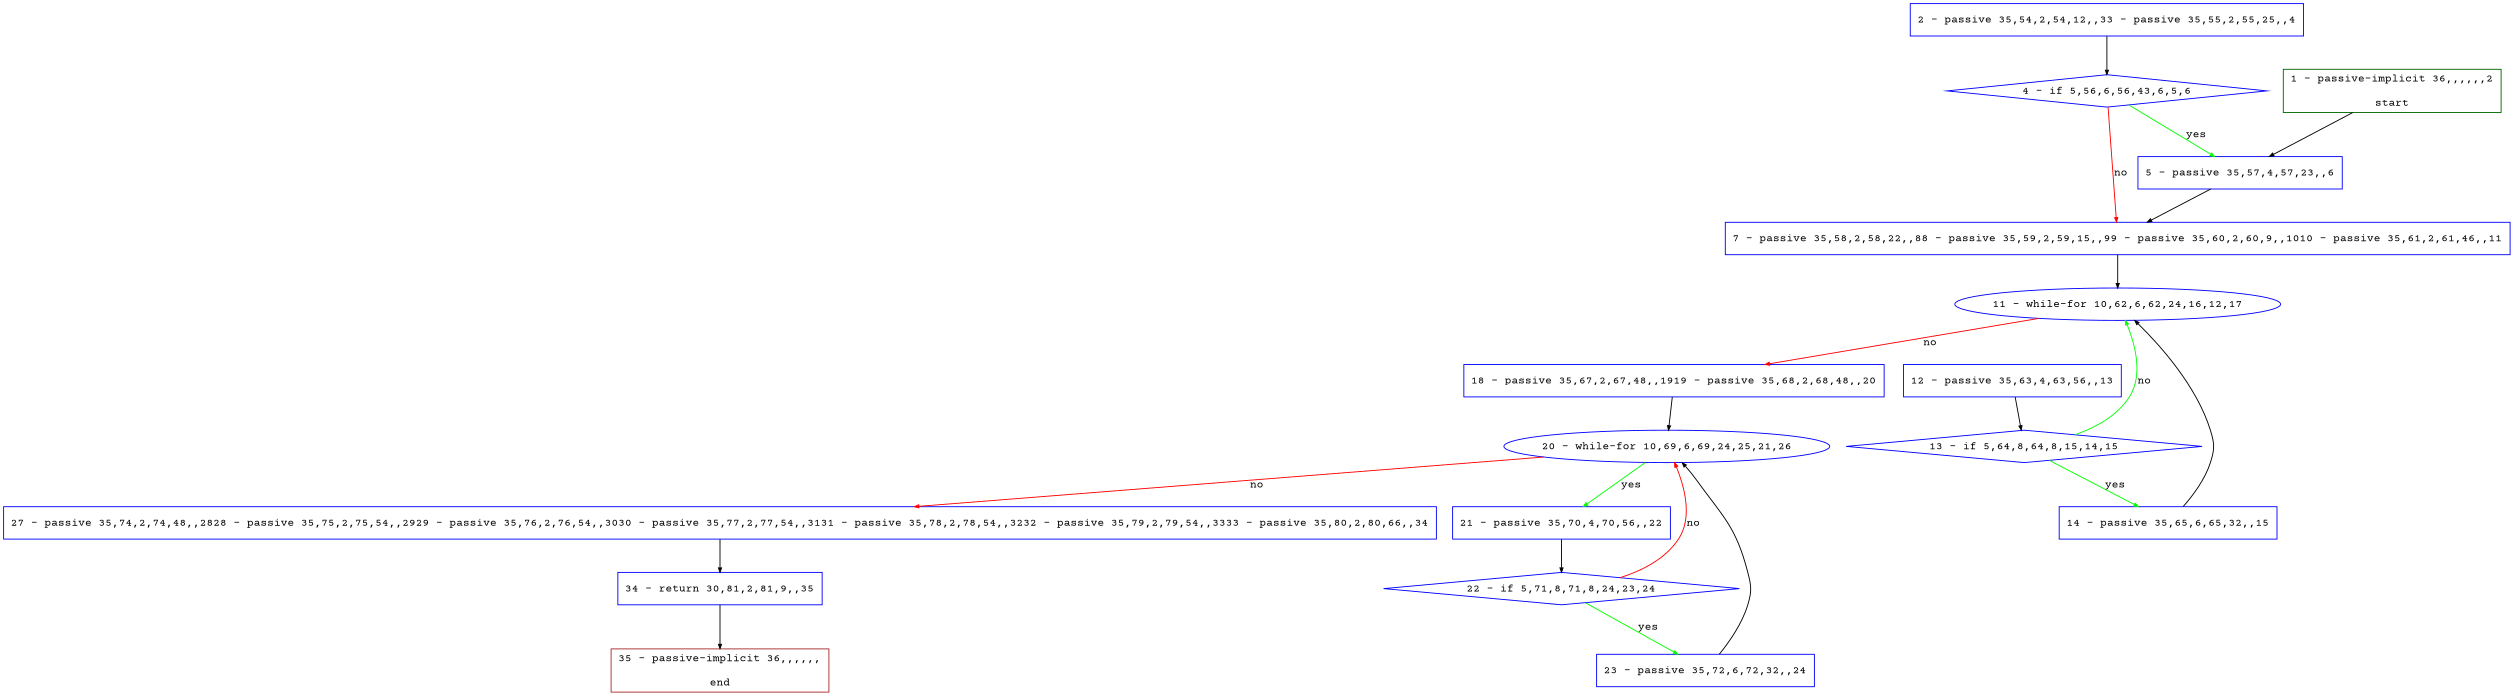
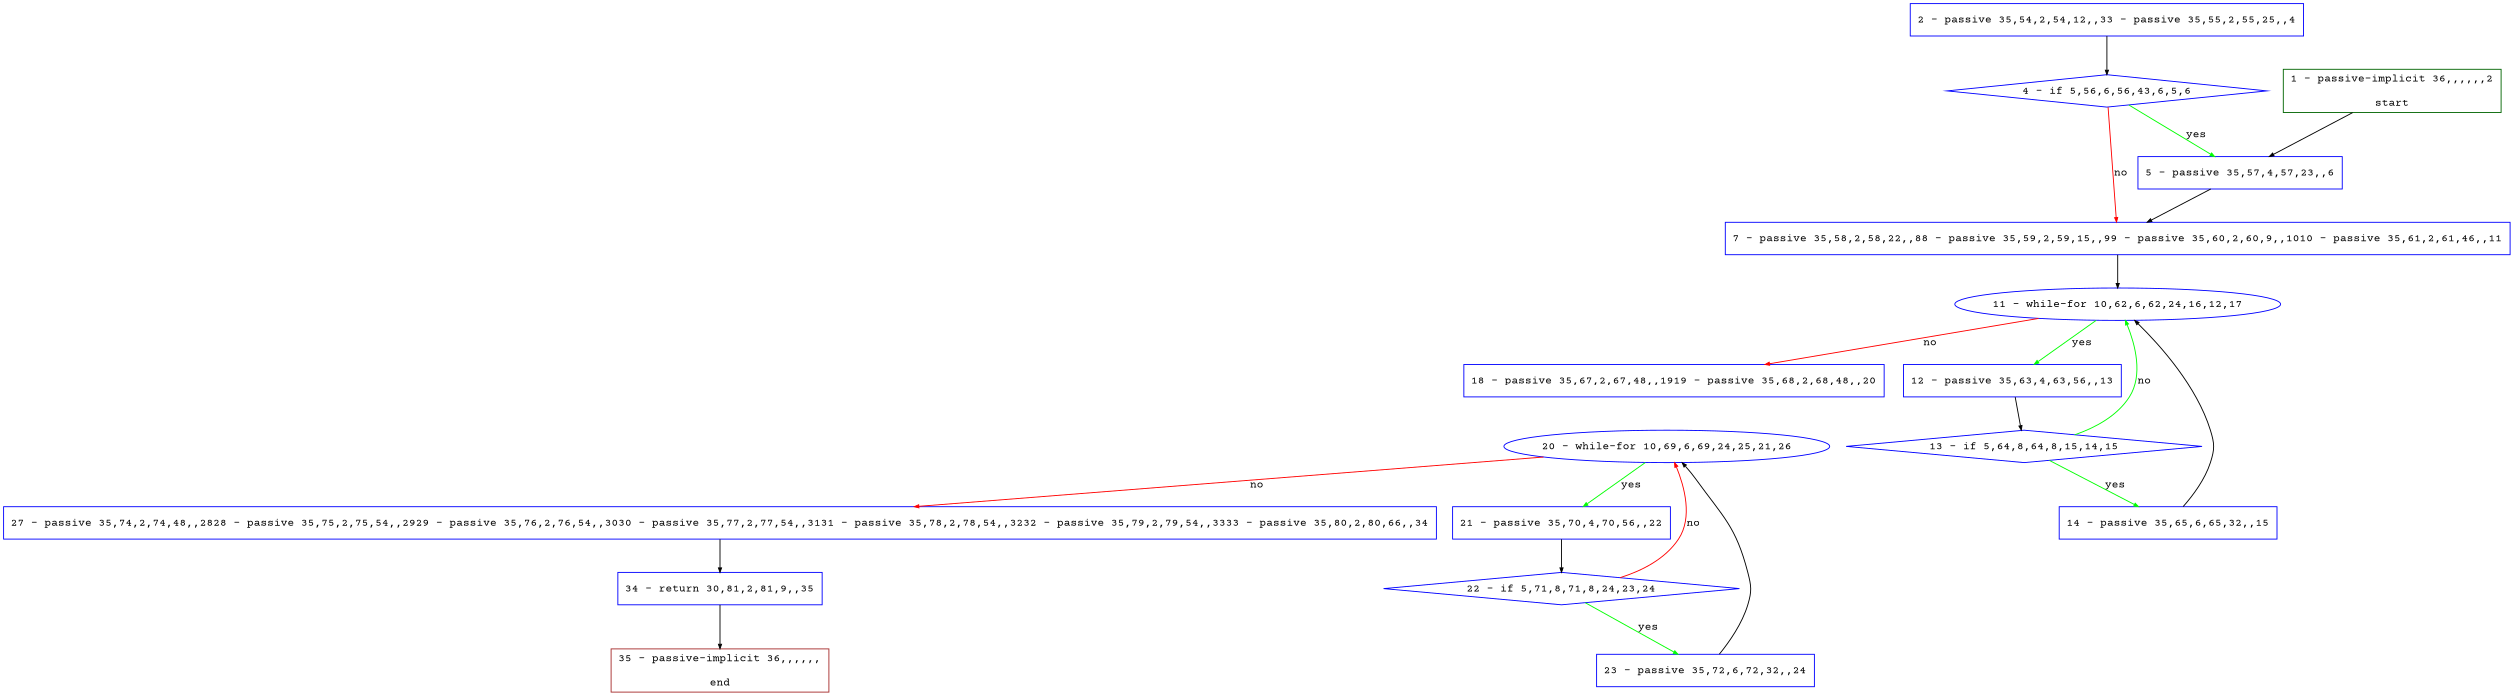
edge "11 - while-for 10,62,6,62,24,16,12,17" -> "12 - passive 35,63,4,63,56,,13": added, label "yes"
edge "18 - passive 35,67,2,67,48,,1919 - passive 35,68,2,68,48,,20" -> "20 - while-for 10,69,6,69,24,25,21,26": removed
